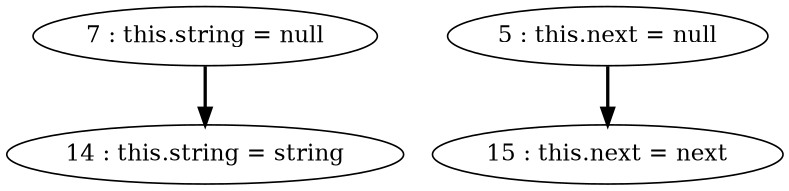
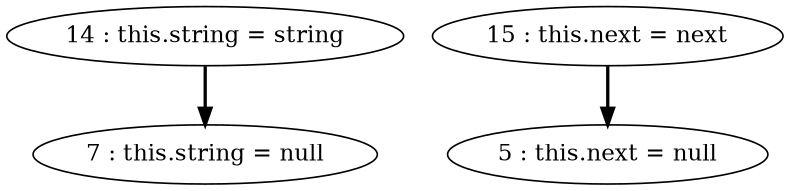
edge "7 : this.string = null" -> "14 : this.string = string": reversed
edge "5 : this.next = null" -> "15 : this.next = next": reversed
